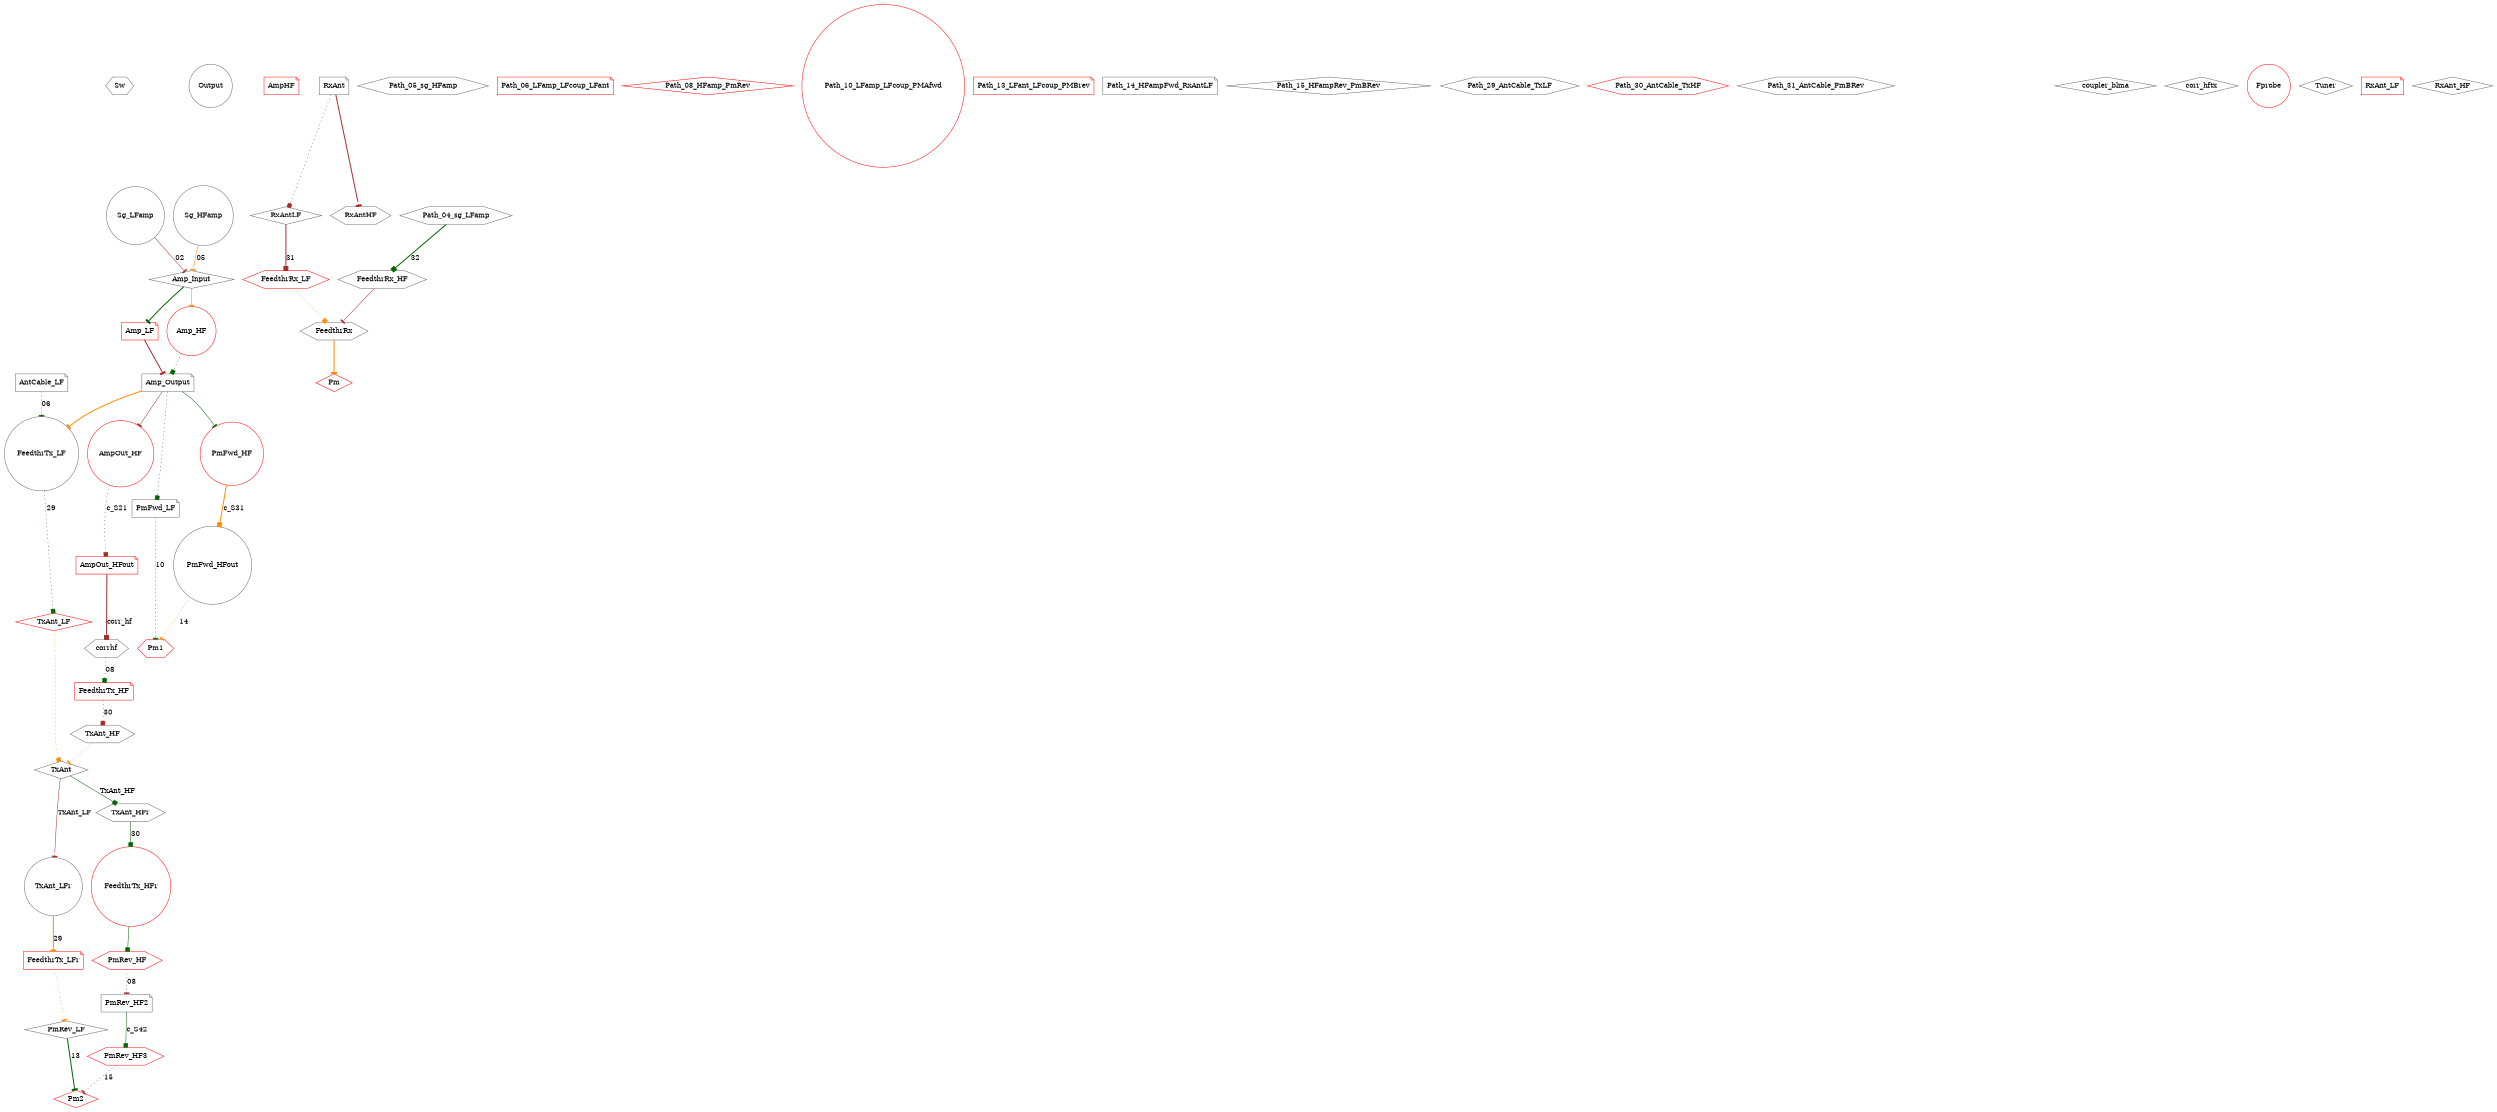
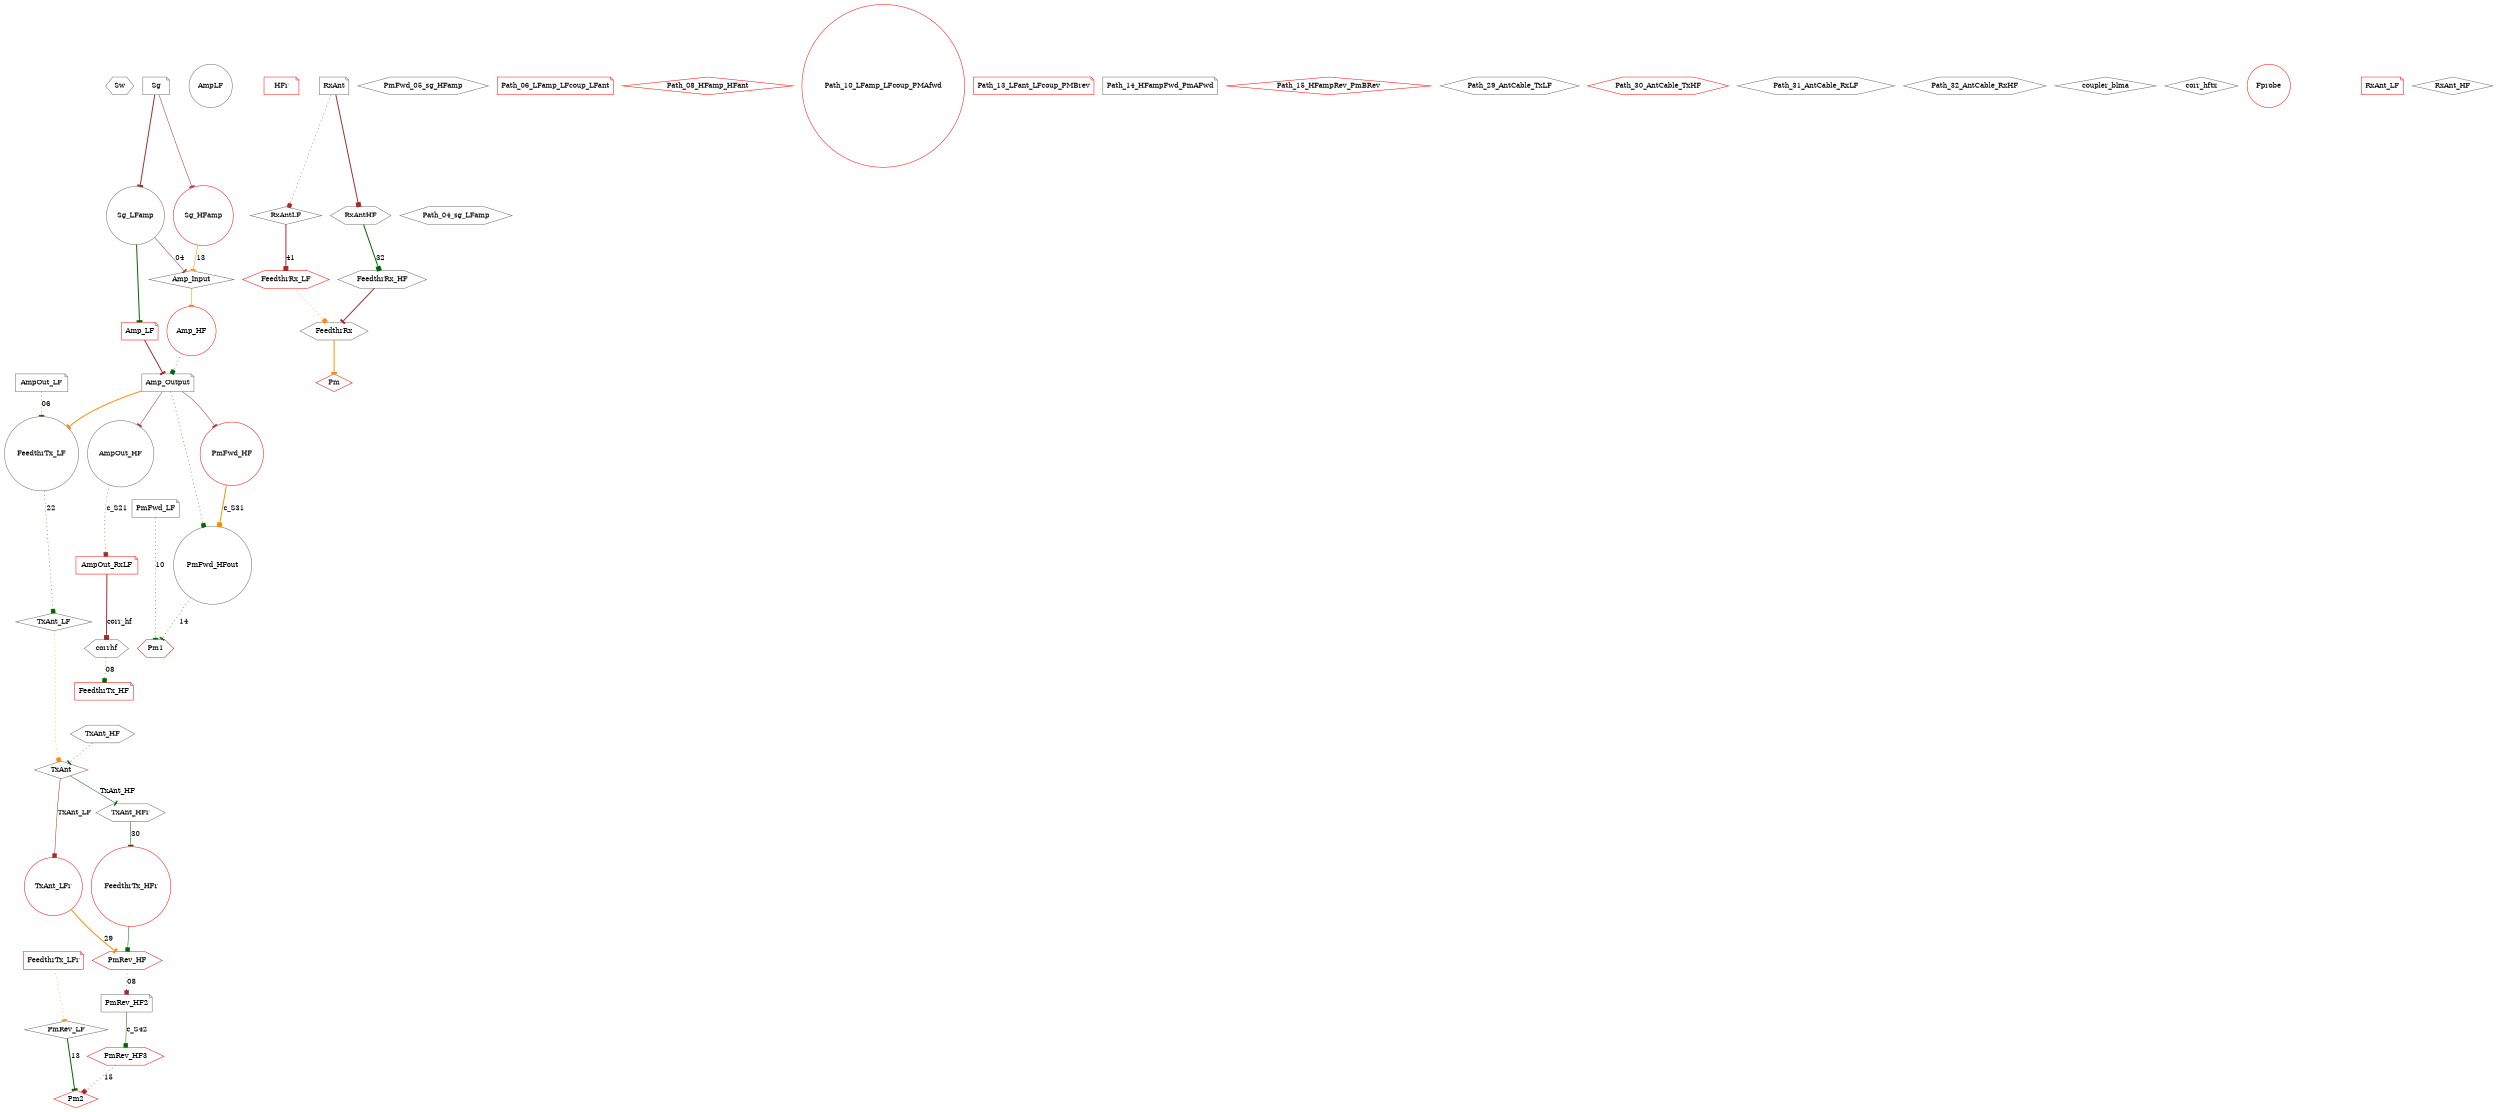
node "Sg": added
node "Output": label "Output" -> "AmpLF"
node "AmpHF": label "AmpHF" -> "HFr"
node "Path_05_sg_HFamp": label "Path_05_sg_HFamp" -> "PmFwd_05_sg_HFamp"
node "Path_08_HFamp_PmRev": label "Path_08_HFamp_PmRev" -> "Path_08_HFamp_HFant"
node "Path_14_HFampFwd_RxAntLF": label "Path_14_HFampFwd_RxAntLF" -> "Path_14_HFampFwd_PmAFwd"
node "Path_15_HFampRev_PmBRev": color gray40 -> red
node "Path_31_AntCable_PmBRev": label "Path_31_AntCable_PmBRev" -> "Path_31_AntCable_RxLF"
node "Path_32_AntCable_RxHF": added
node "Tuner": removed
edge "RxAnt" -> "RxAntHF": arrowhead tee -> box
node "Sg_HFamp": color gray40 -> red
edge "Path_04_sg_LFamp" -> "FeedthrRx_HF": now "RxAntHF" -> "FeedthrRx_HF"
edge "Sg_LFamp" -> "Amp_Input": label "02" -> "04"
edge "Sg_HFamp" -> "Amp_Input": label "05" -> "13"
edge "RxAntLF" -> "FeedthrRx_LF": label "31" -> "41"
edge "Amp_Input" -> "Amp_LF": now "Sg_LFamp" -> "Amp_LF"
edge "FeedthrRx_HF" -> "FeedthrRx": style solid -> bold
node "AntCable_LF": label "AntCable_LF" -> "AmpOut_LF"
edge "Amp_Output" -> "PmFwd_HF": color darkgreen -> brown
edge "Amp_Output" -> "PmFwd_LF": now "Amp_Output" -> "PmFwd_HFout"
node "AmpOut_HF": color red -> gray40
edge "FeedthrTx_LF" -> "TxAnt_LF": label "29" -> "22"
node "AmpOut_HFout": label "AmpOut_HFout" -> "AmpOut_RxLF"
edge "PmFwd_HFout" -> "Pm1": color darkorange -> darkgreen
node "TxAnt_LF": color red -> gray40
edge "FeedthrTx_HF" -> "TxAnt_HF": removed, label "30"
edge "TxAnt_HF" -> "TxAnt": color darkorange -> darkgreen
edge "TxAnt" -> "TxAnt_HFr": arrowhead box -> tee
edge "TxAnt" -> "TxAnt_LFr": arrowhead tee -> box
edge "TxAnt_HFr" -> "FeedthrTx_HFr": arrowhead box -> tee
node "TxAnt_LFr": color gray40 -> red
edge "TxAnt_LFr" -> "FeedthrTx_LFr": now "TxAnt_LFr" -> "PmRev_HF"
edge "PmRev_HF" -> "PmRev_HF2": arrowhead tee -> box
edge "PmRev_HF3" -> "Pm2": arrowhead tee -> box
